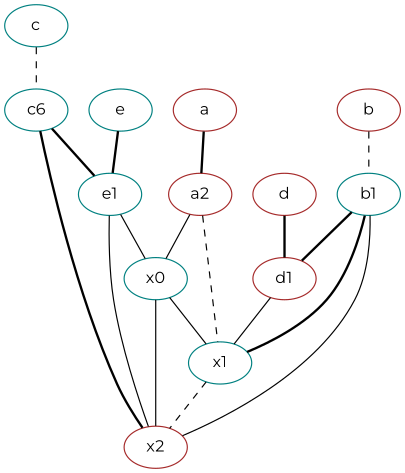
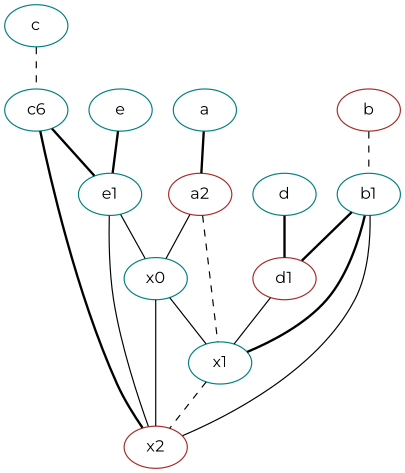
node "a": color brown -> teal
node "d": color brown -> teal
